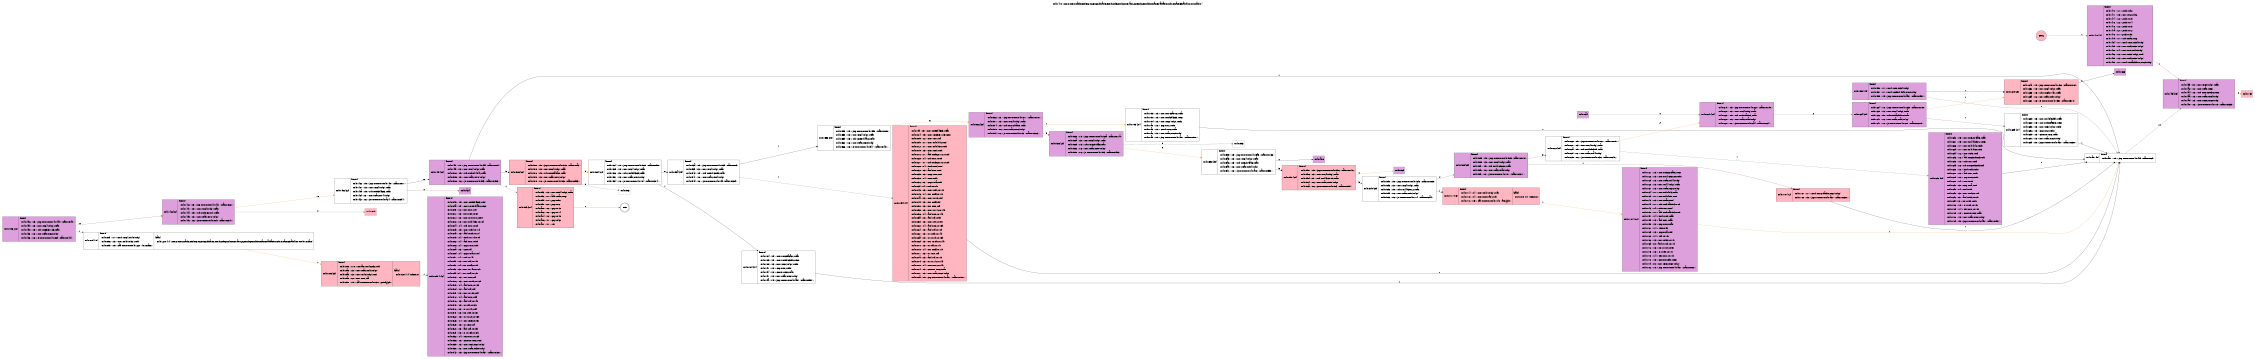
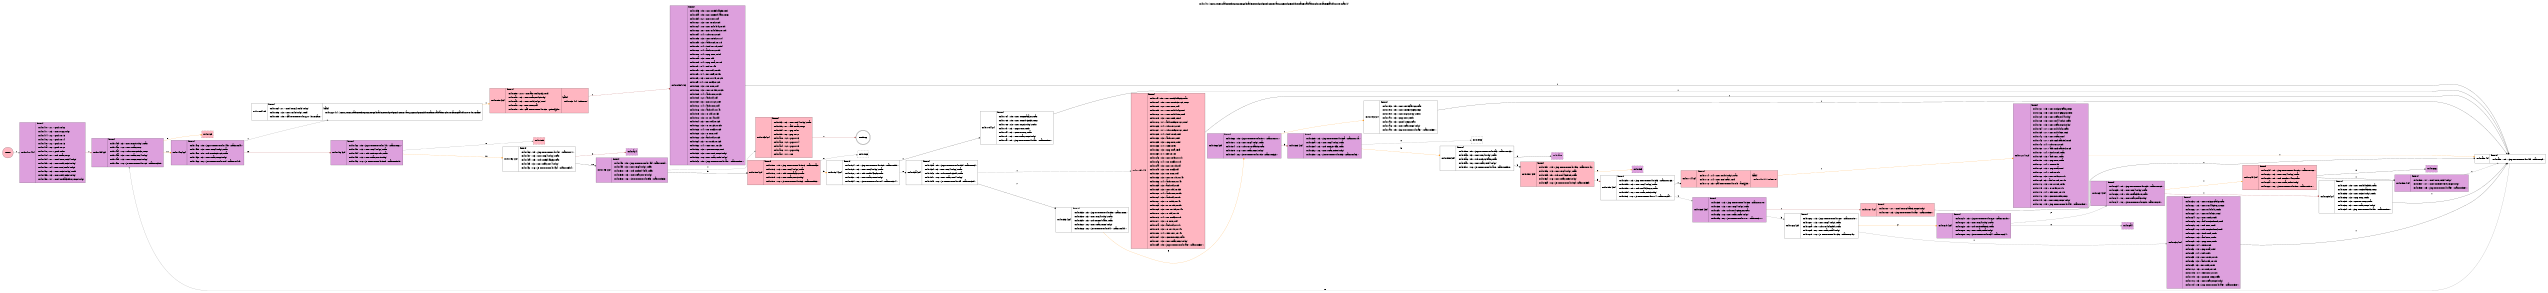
node "Entry": label "Entry" -> "Users"
edge "0x4014f8 [22]" -> "0x401a57 [5]": now "0x4018b5 [146]" -> "0x401a57 [5]"
edge "0x4019e0 [19]" -> "0x40164d [25]": reversed
edge "0x4016a4" -> "0x40161b [25]": reversed
edge "0x40149f [23]" -> "0x4014b6 [22]": added, label "11"
node "Exit": label "Exit" -> "Desktop"
